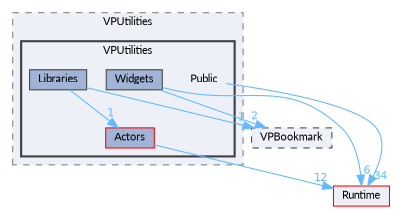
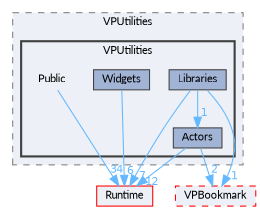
edge "Widgets" -> "VPBookmark": now "Actors" -> "VPBookmark"
edge "Libraries" -> "Runtime": added
node "Actors": color red -> grey25
node "VPBookmark": color grey25 -> red
